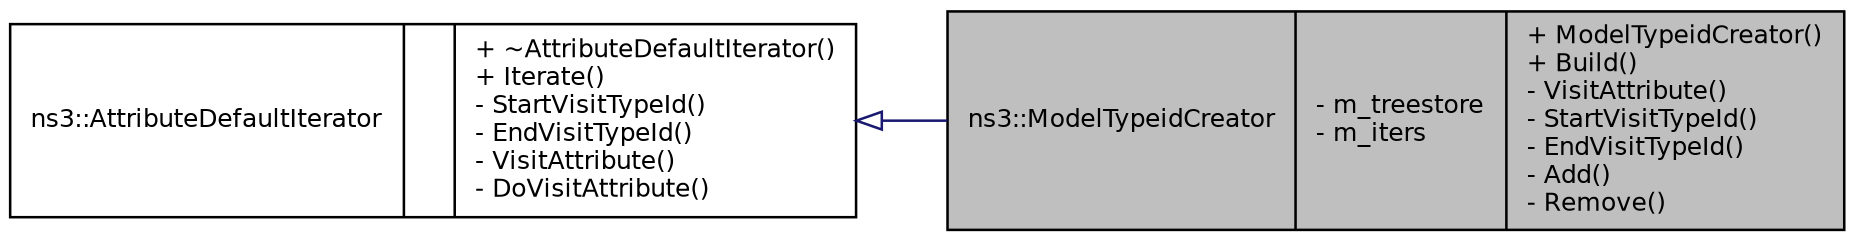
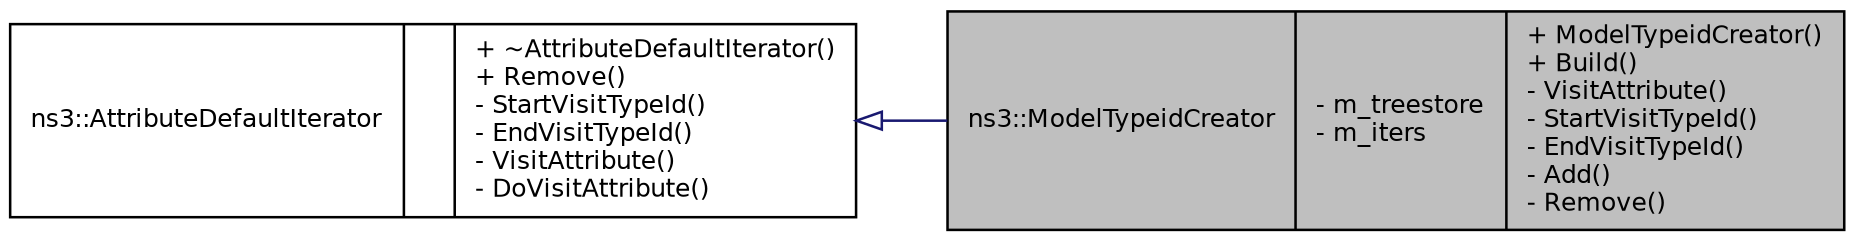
node "ns3::AttributeDefaultIterator": text "+ Iterate()" -> "+ Remove()"
